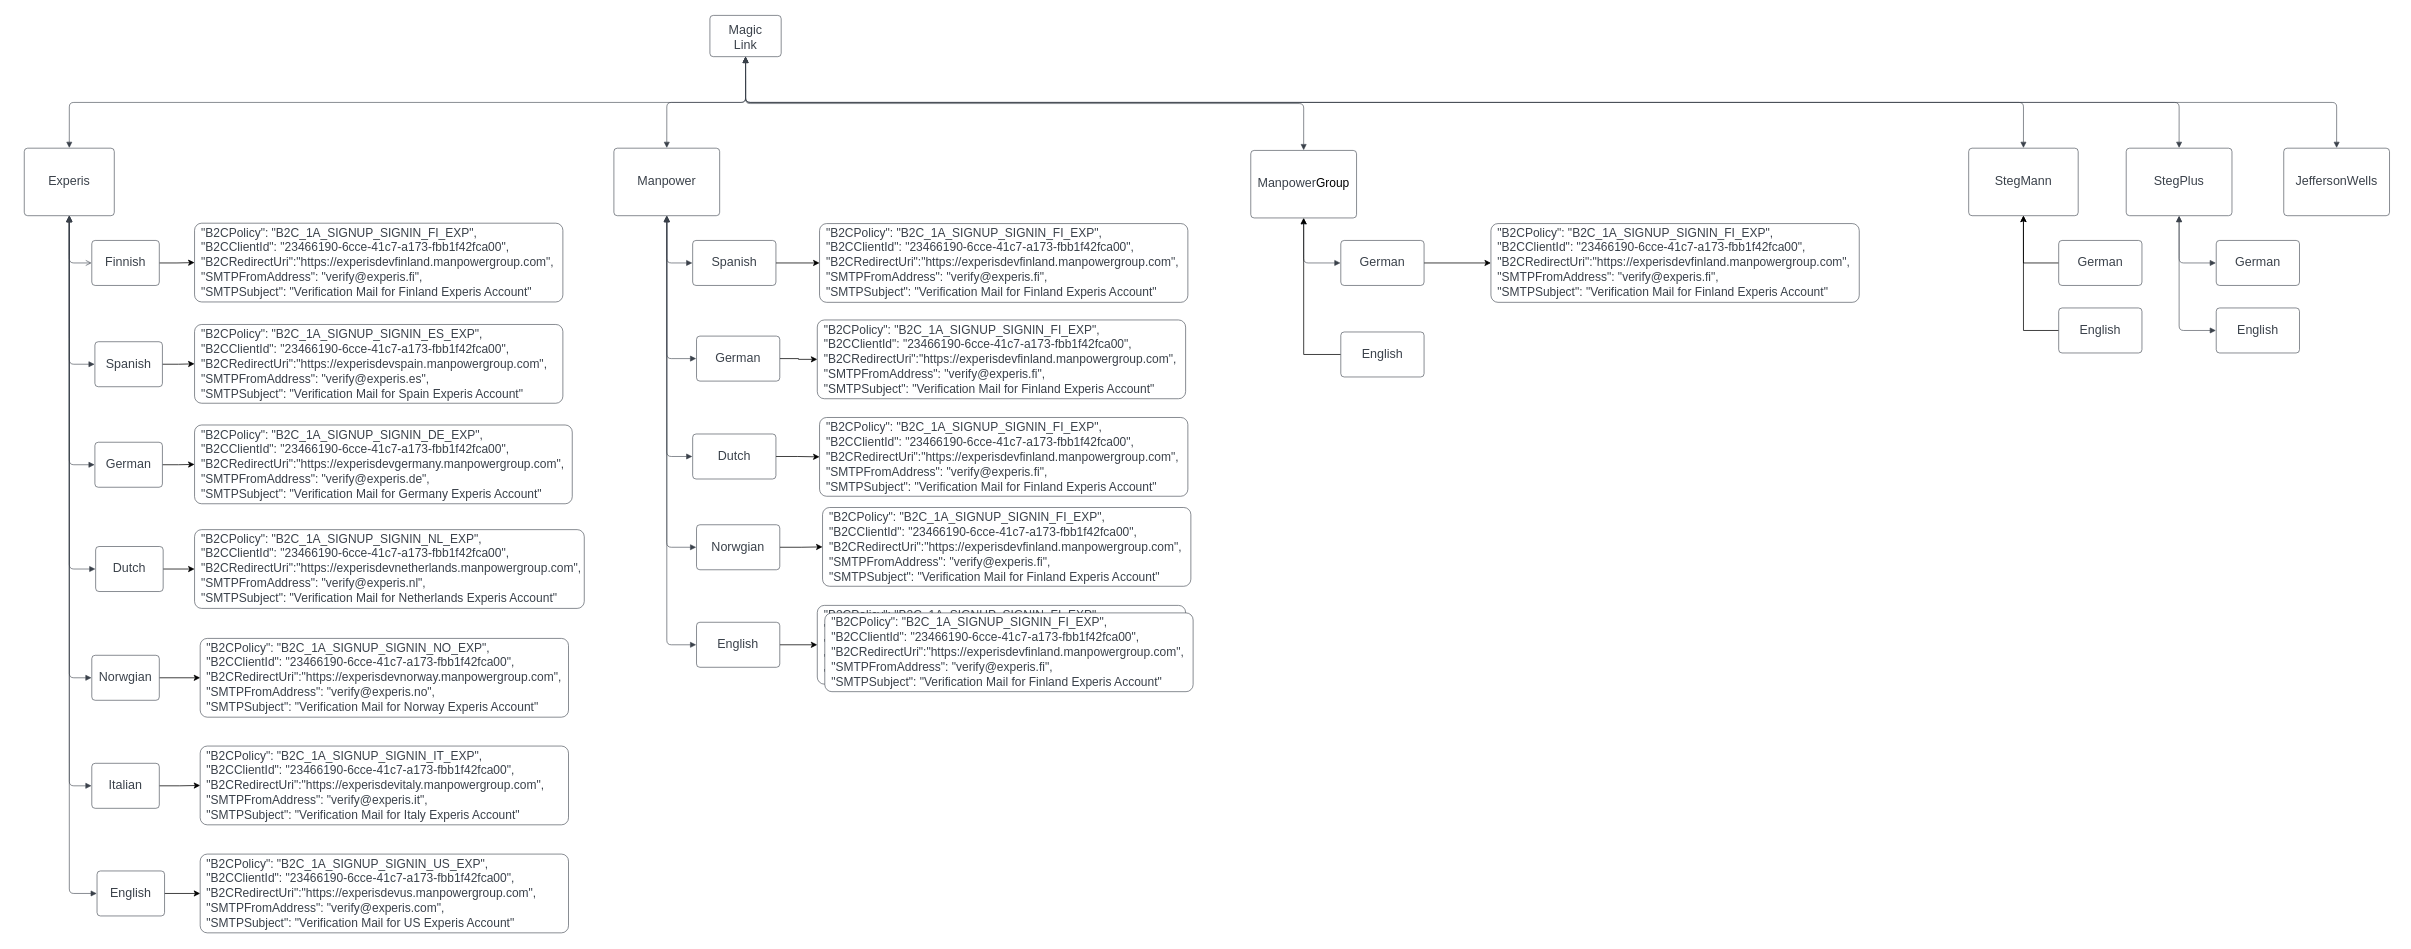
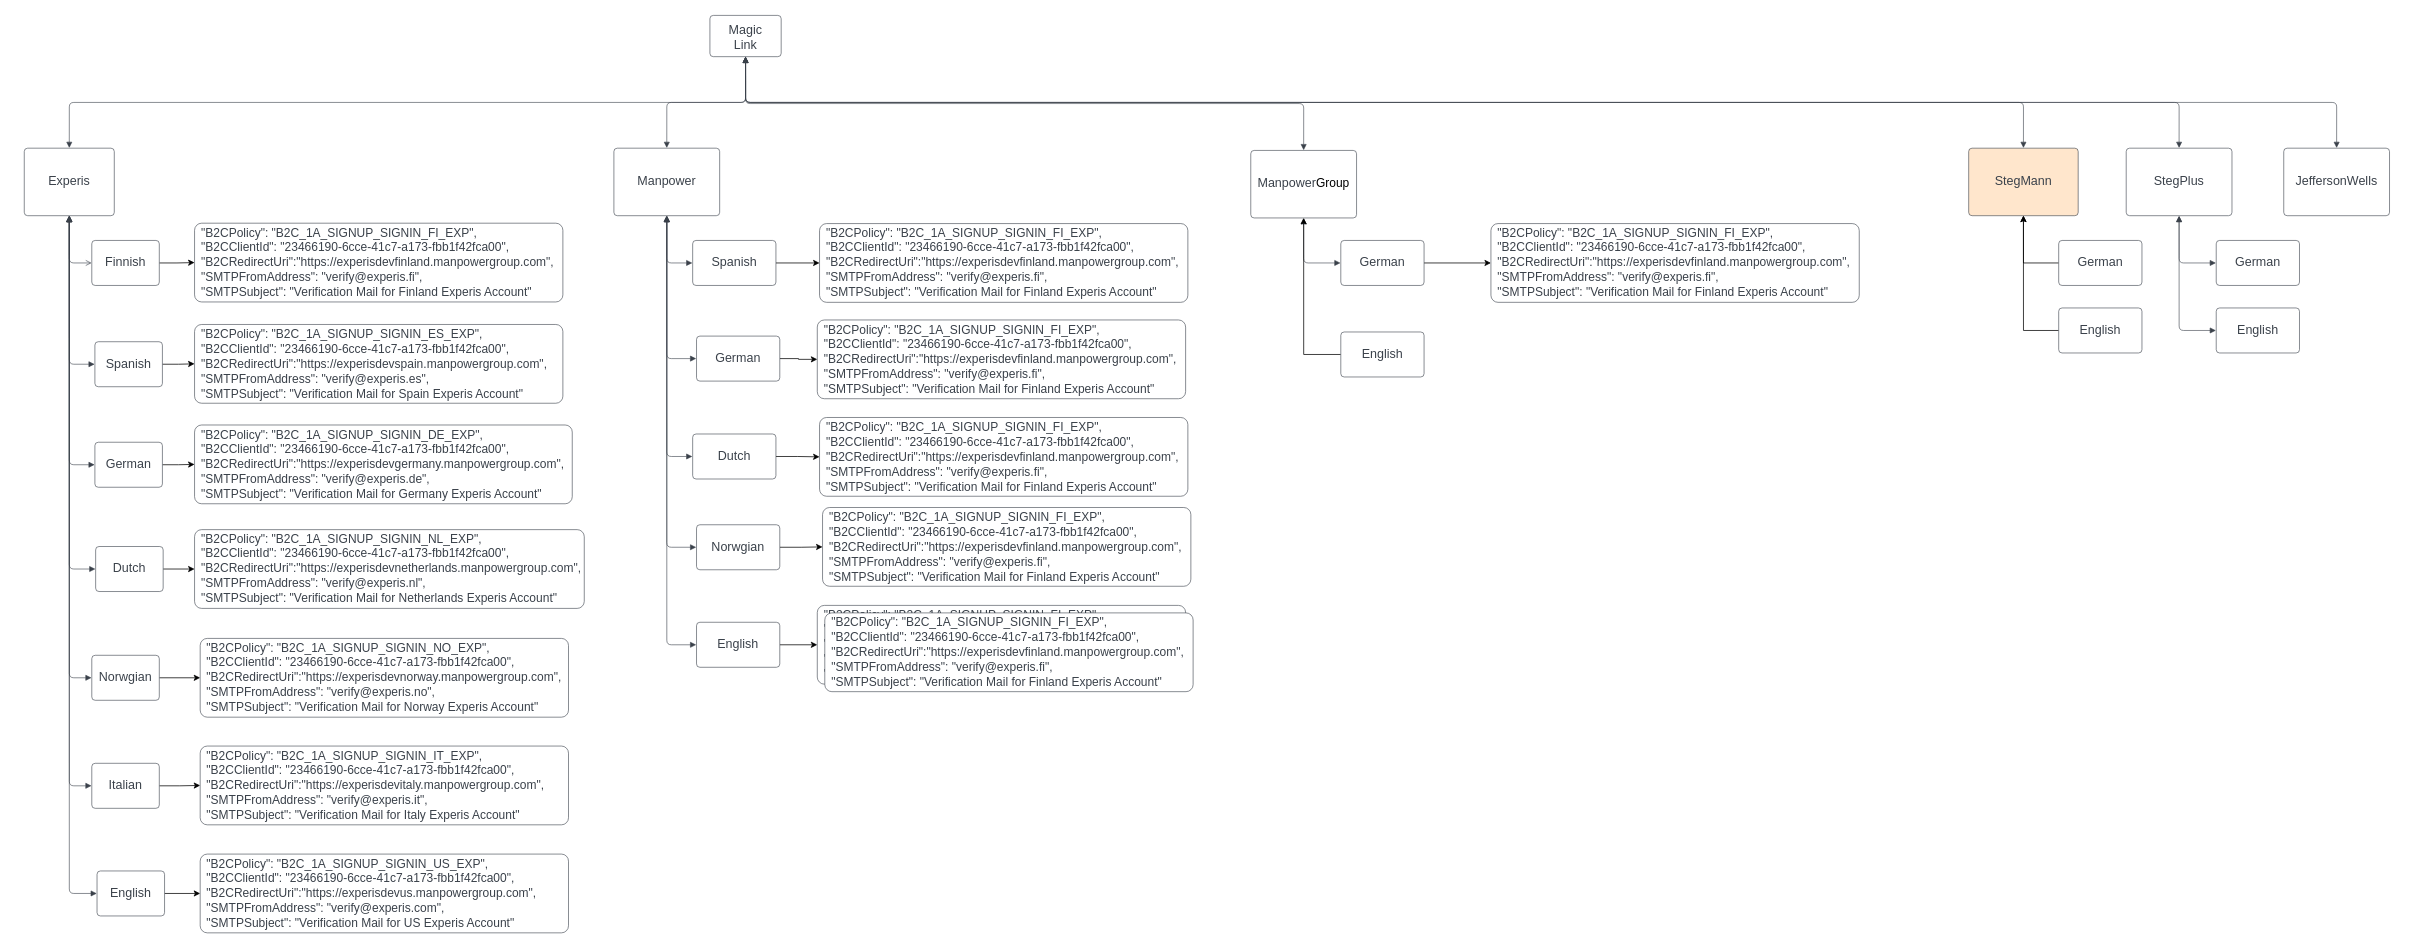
node "StegMann": fillcolor #ffffff -> #ffe6cc
